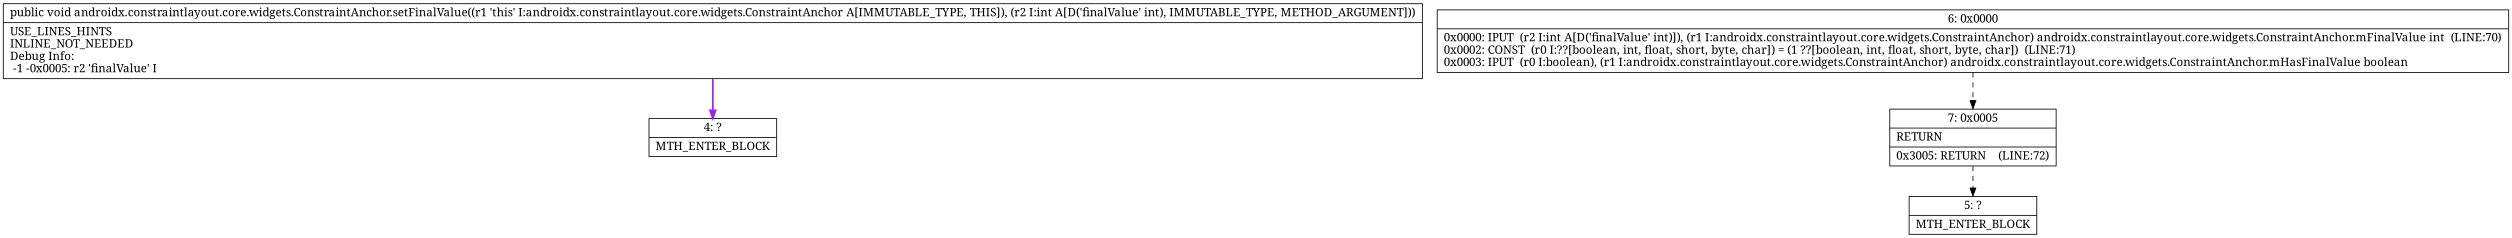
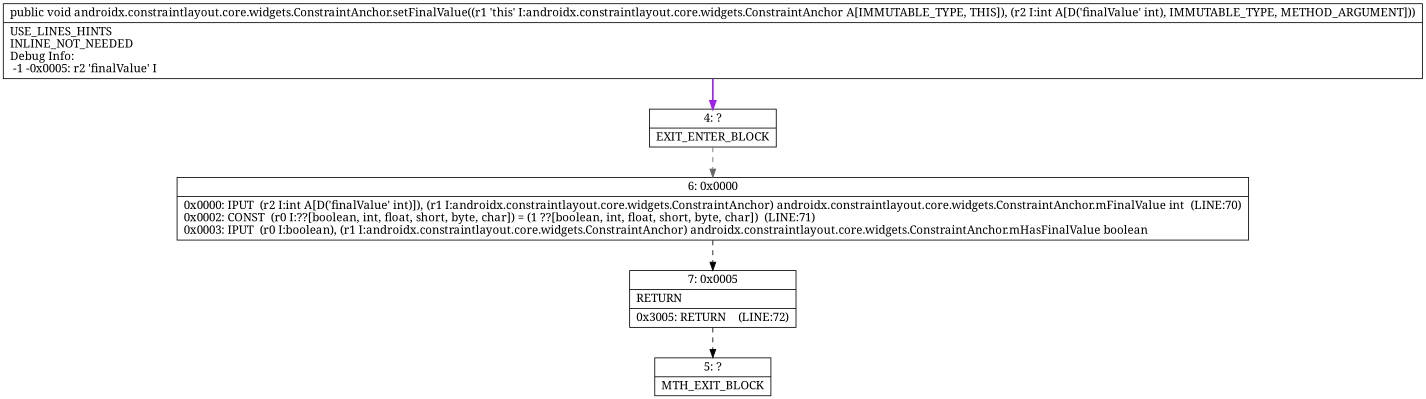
node "4: ?": text "MTH_ENTER_BLOCK" -> "EXIT_ENTER_BLOCK"
edge "4: ?" -> "6: 0x0000": added
node "5: ?": text "MTH_ENTER_BLOCK" -> "MTH_EXIT_BLOCK"
